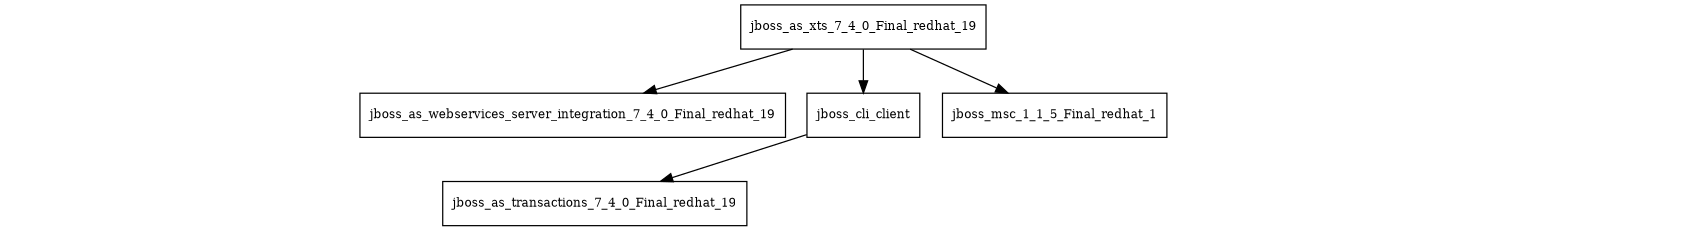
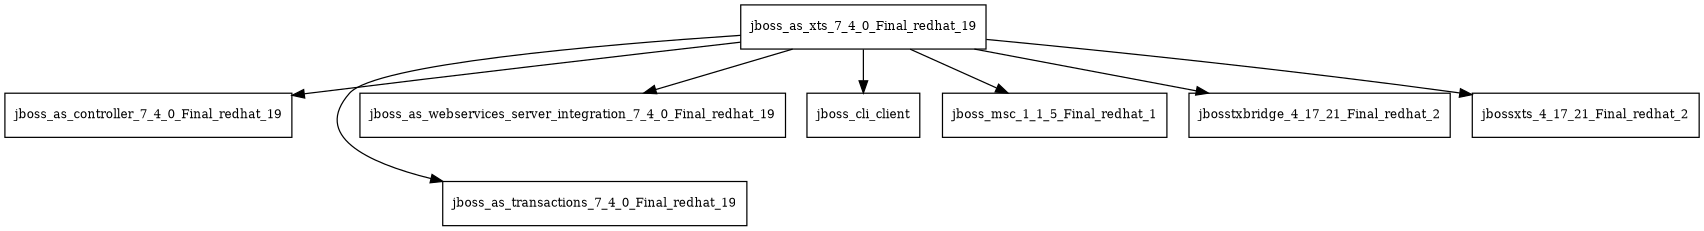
node "jboss_as_controller_7_4_0_Final_redhat_19": added
node "jbosstxbridge_4_17_21_Final_redhat_2": added
node "jbossxts_4_17_21_Final_redhat_2": added
edge "jboss_cli_client" -> "jboss_as_transactions_7_4_0_Final_redhat_19": now "jboss_as_xts_7_4_0_Final_redhat_19" -> "jboss_as_transactions_7_4_0_Final_redhat_19"
